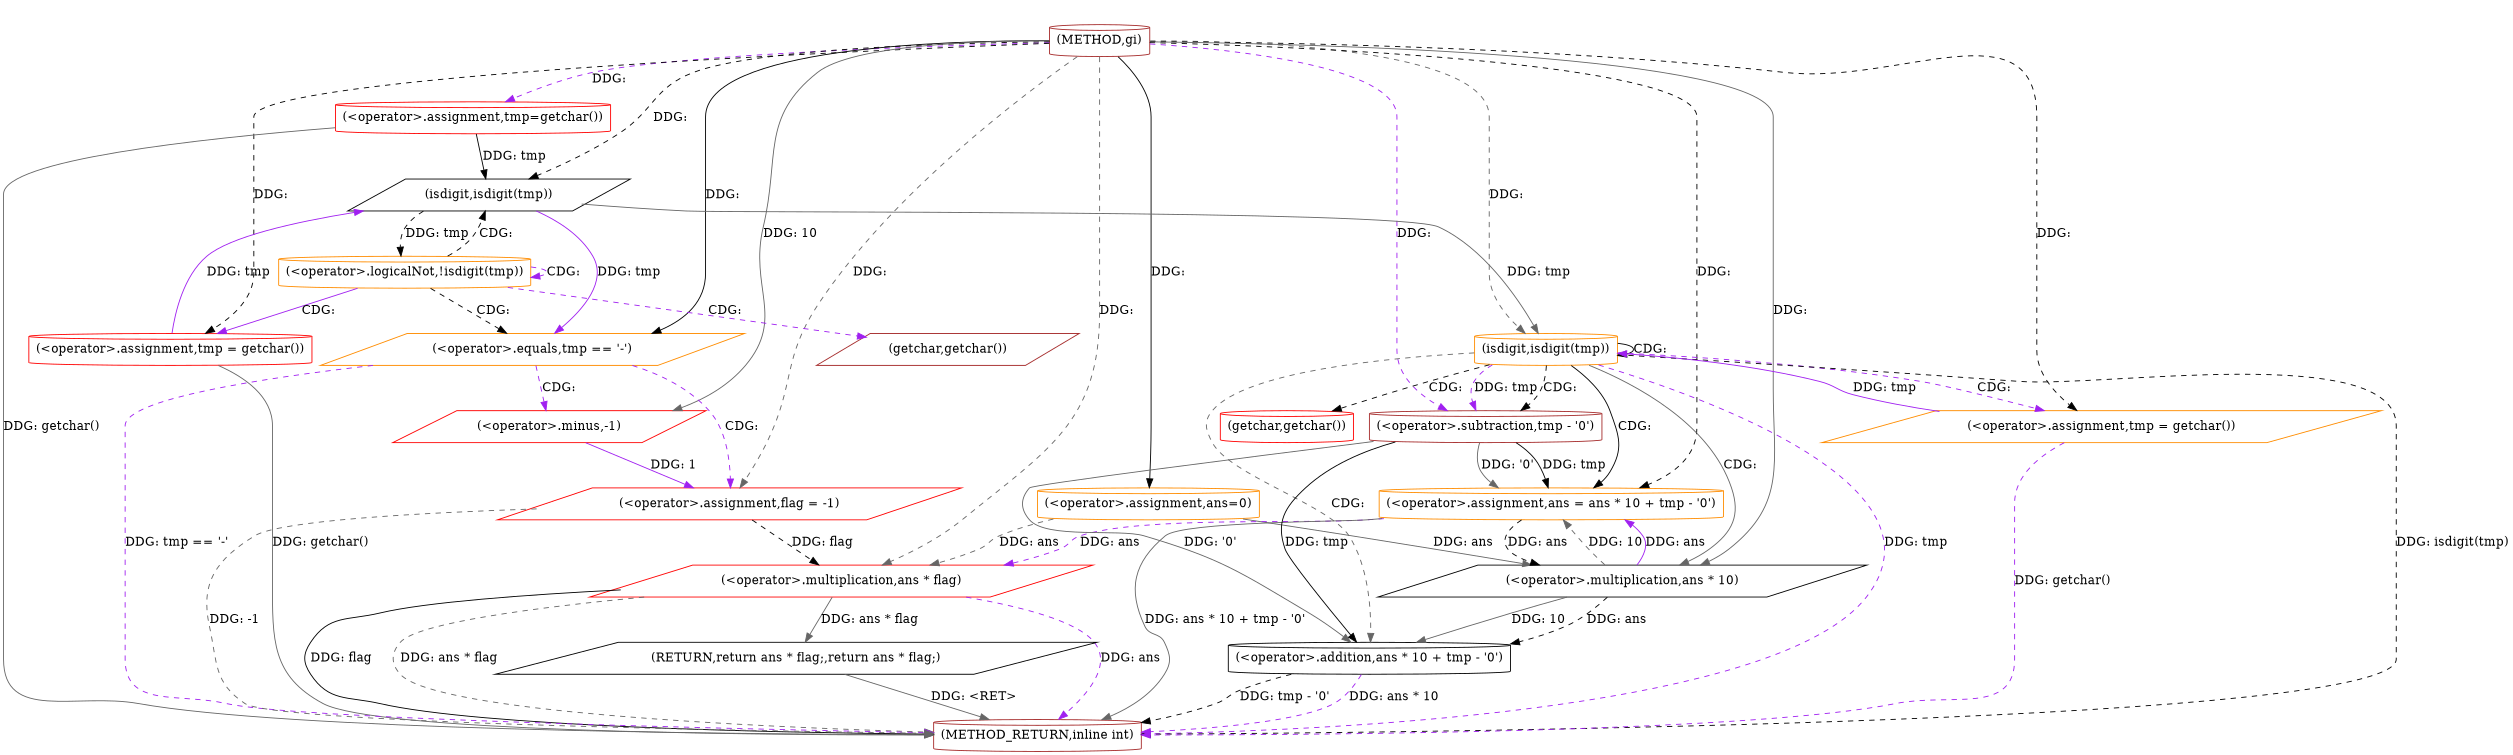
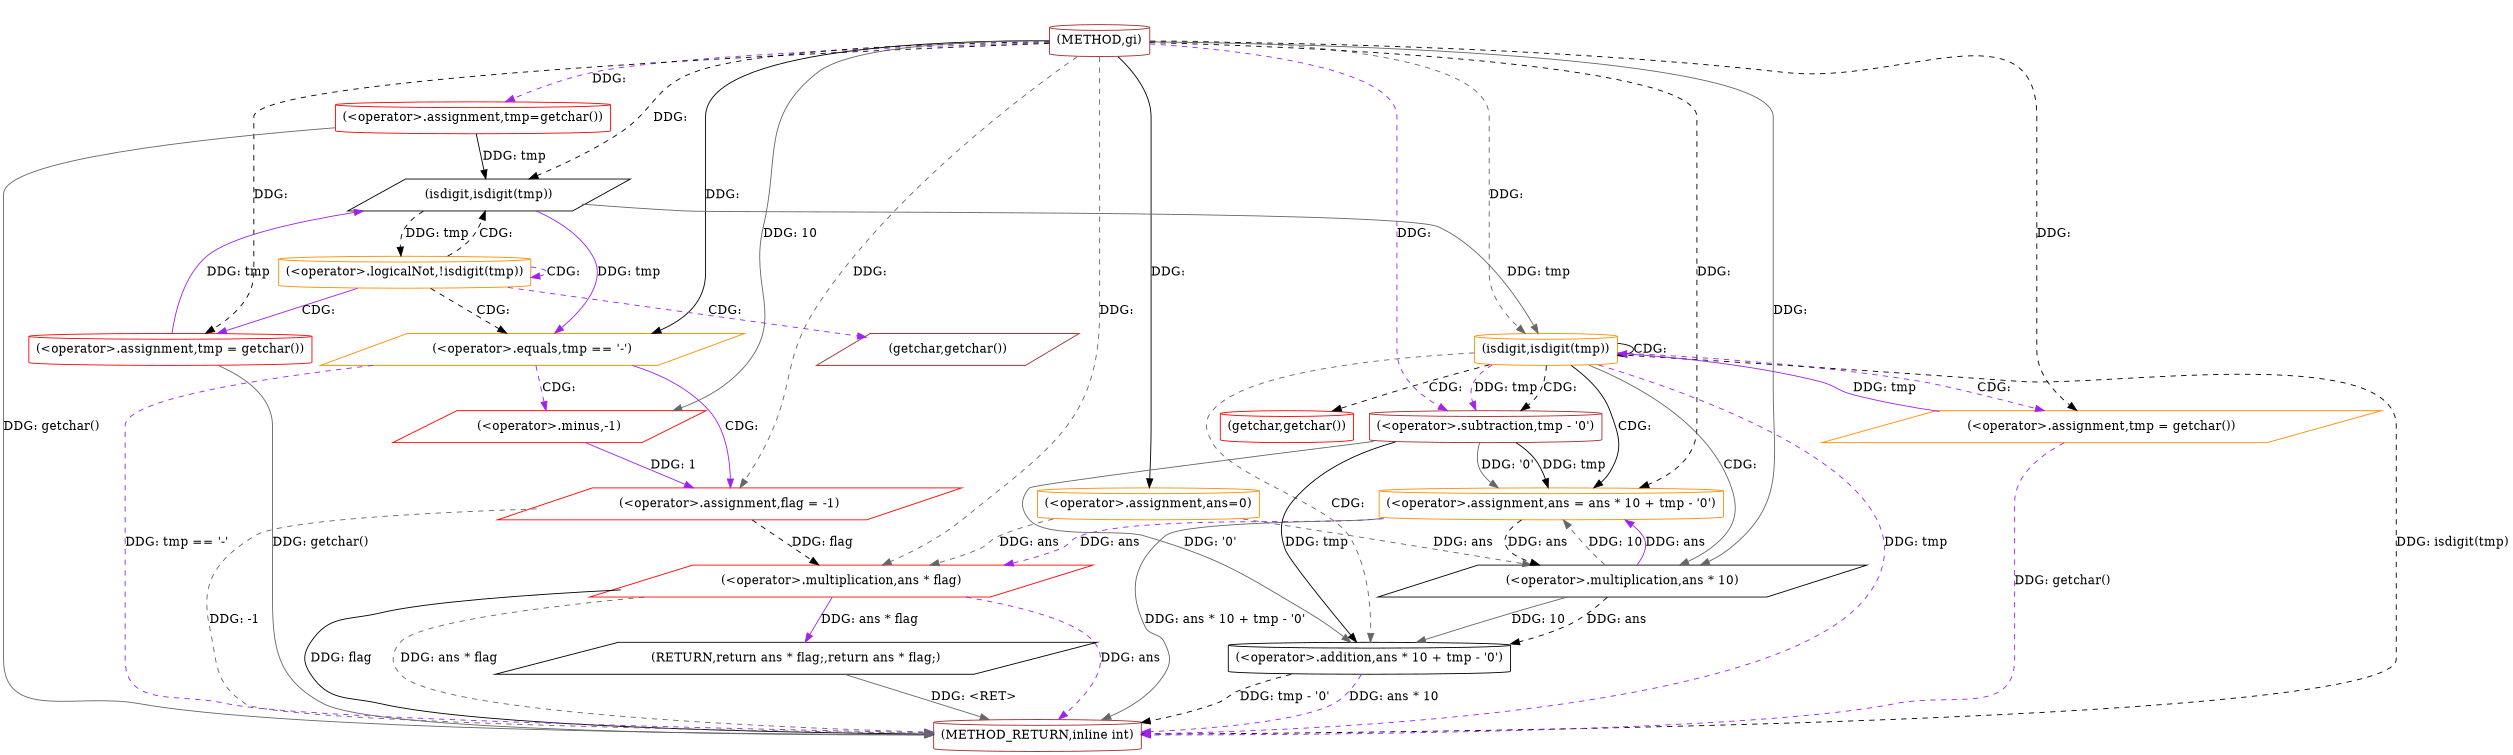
edge "(<operator>.equals,tmp == '-')" -> "(<operator>.assignment,flag = -1)": style dashed -> solid
edge "(<operator>.assignment,ans=0)" -> "(<operator>.multiplication,ans * 10)": style solid -> dashed
edge "(<operator>.multiplication,ans * flag)" -> "(RETURN,return ans * flag;,return ans * flag;)": color gray40 -> purple
